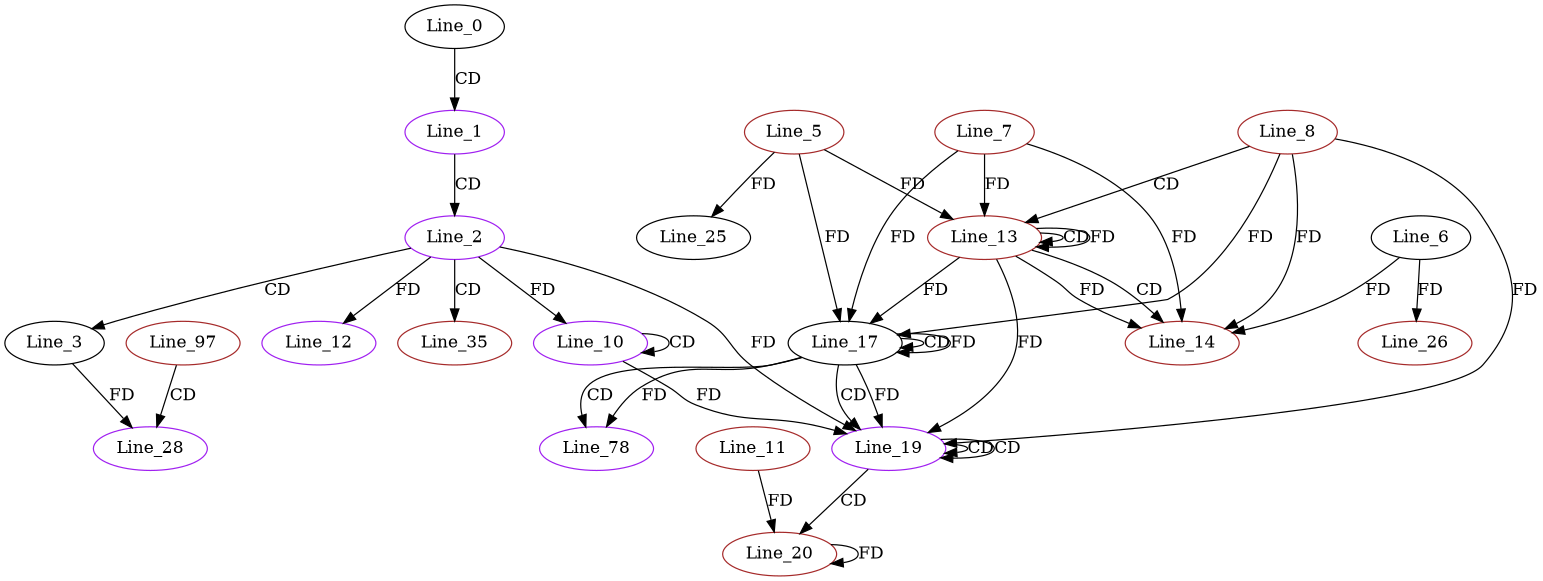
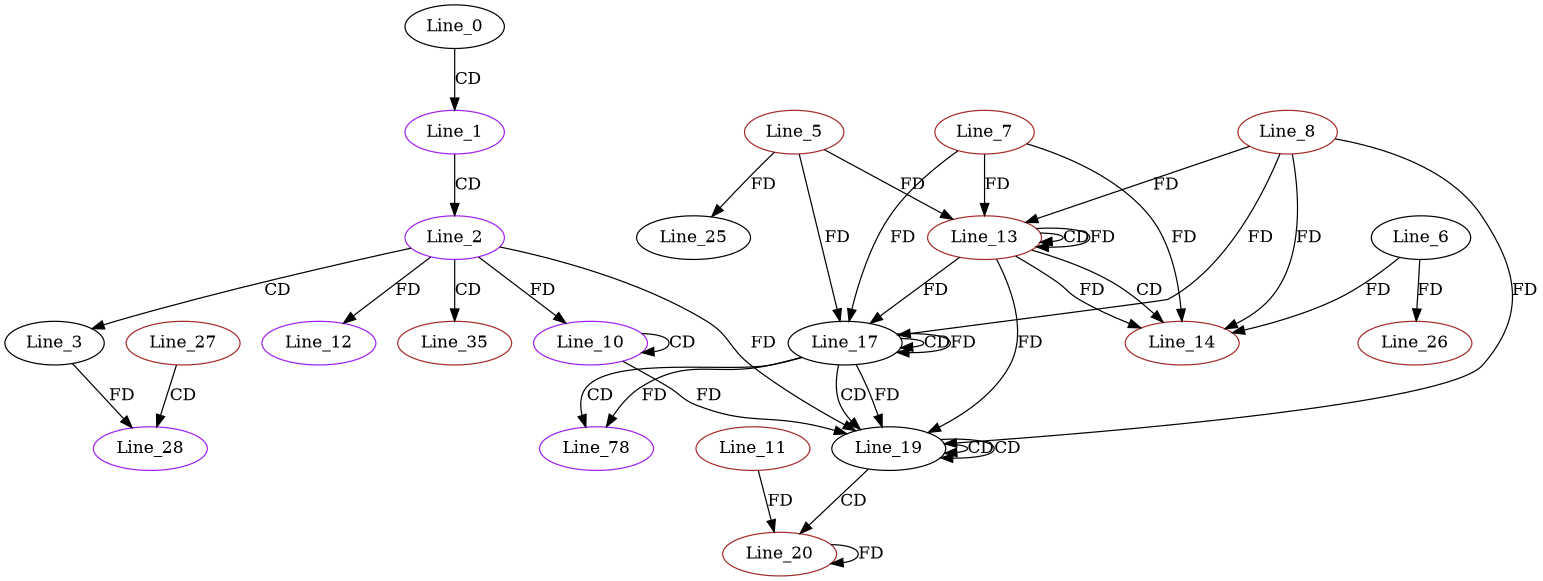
edge "Line_8" -> "Line_13": label "CD" -> "FD"
node "Line_97": label "Line_97" -> "Line_27"
node "Line_19": color purple -> black
